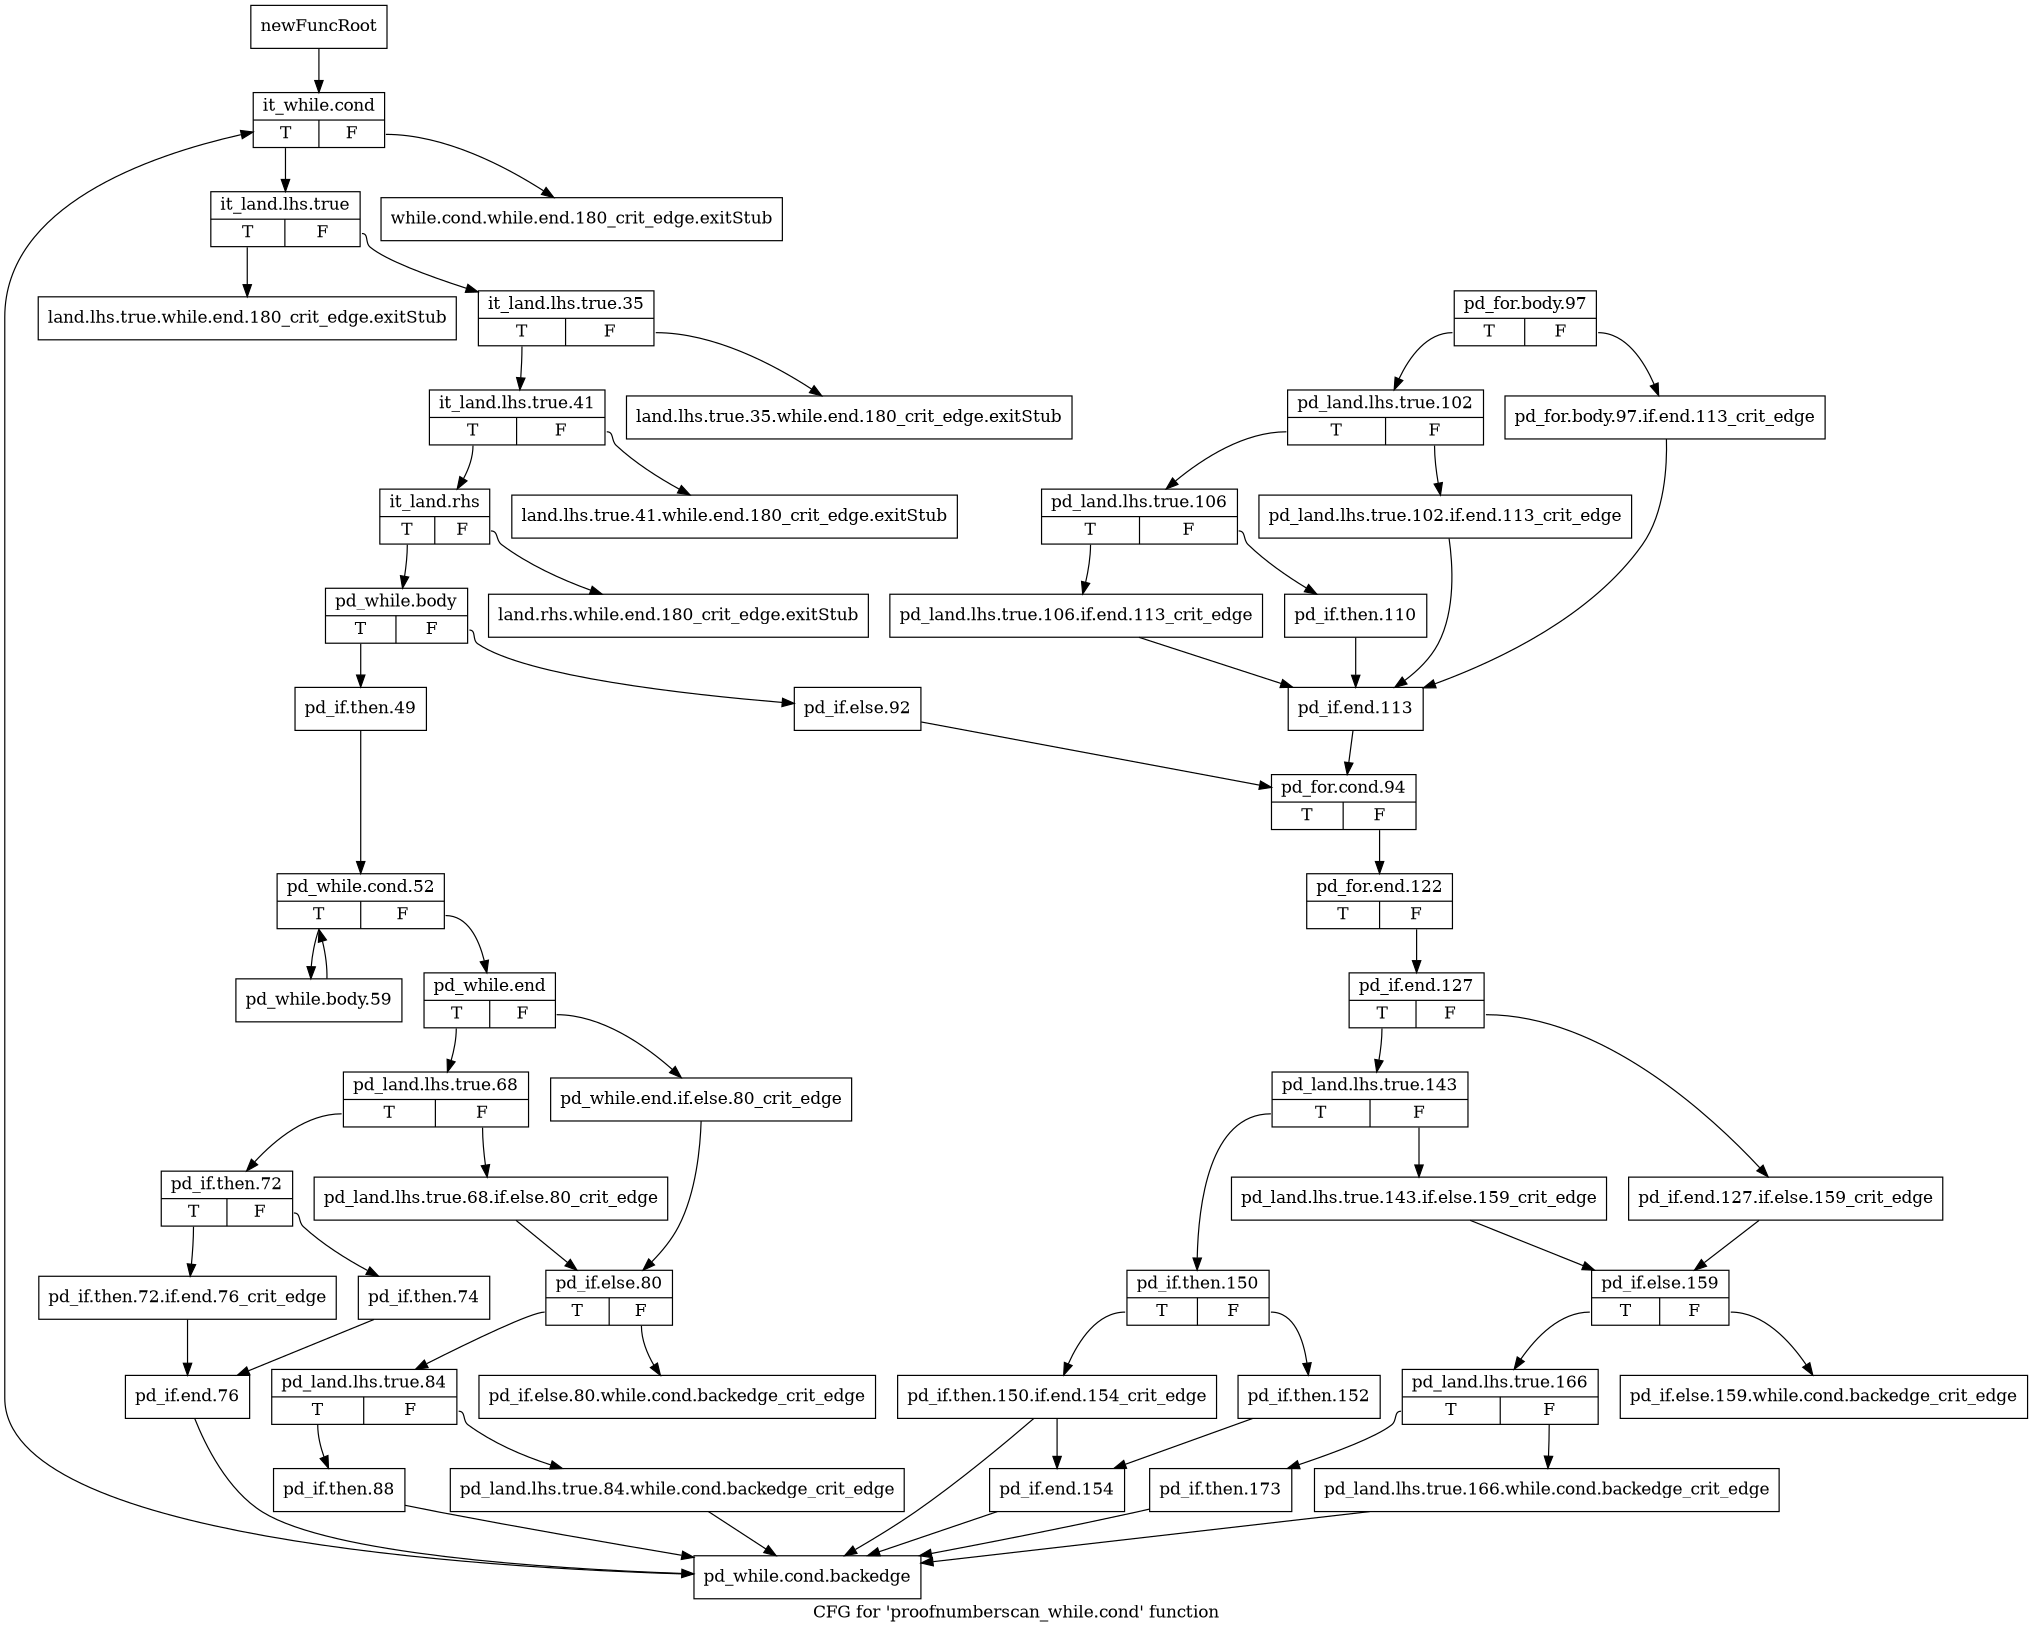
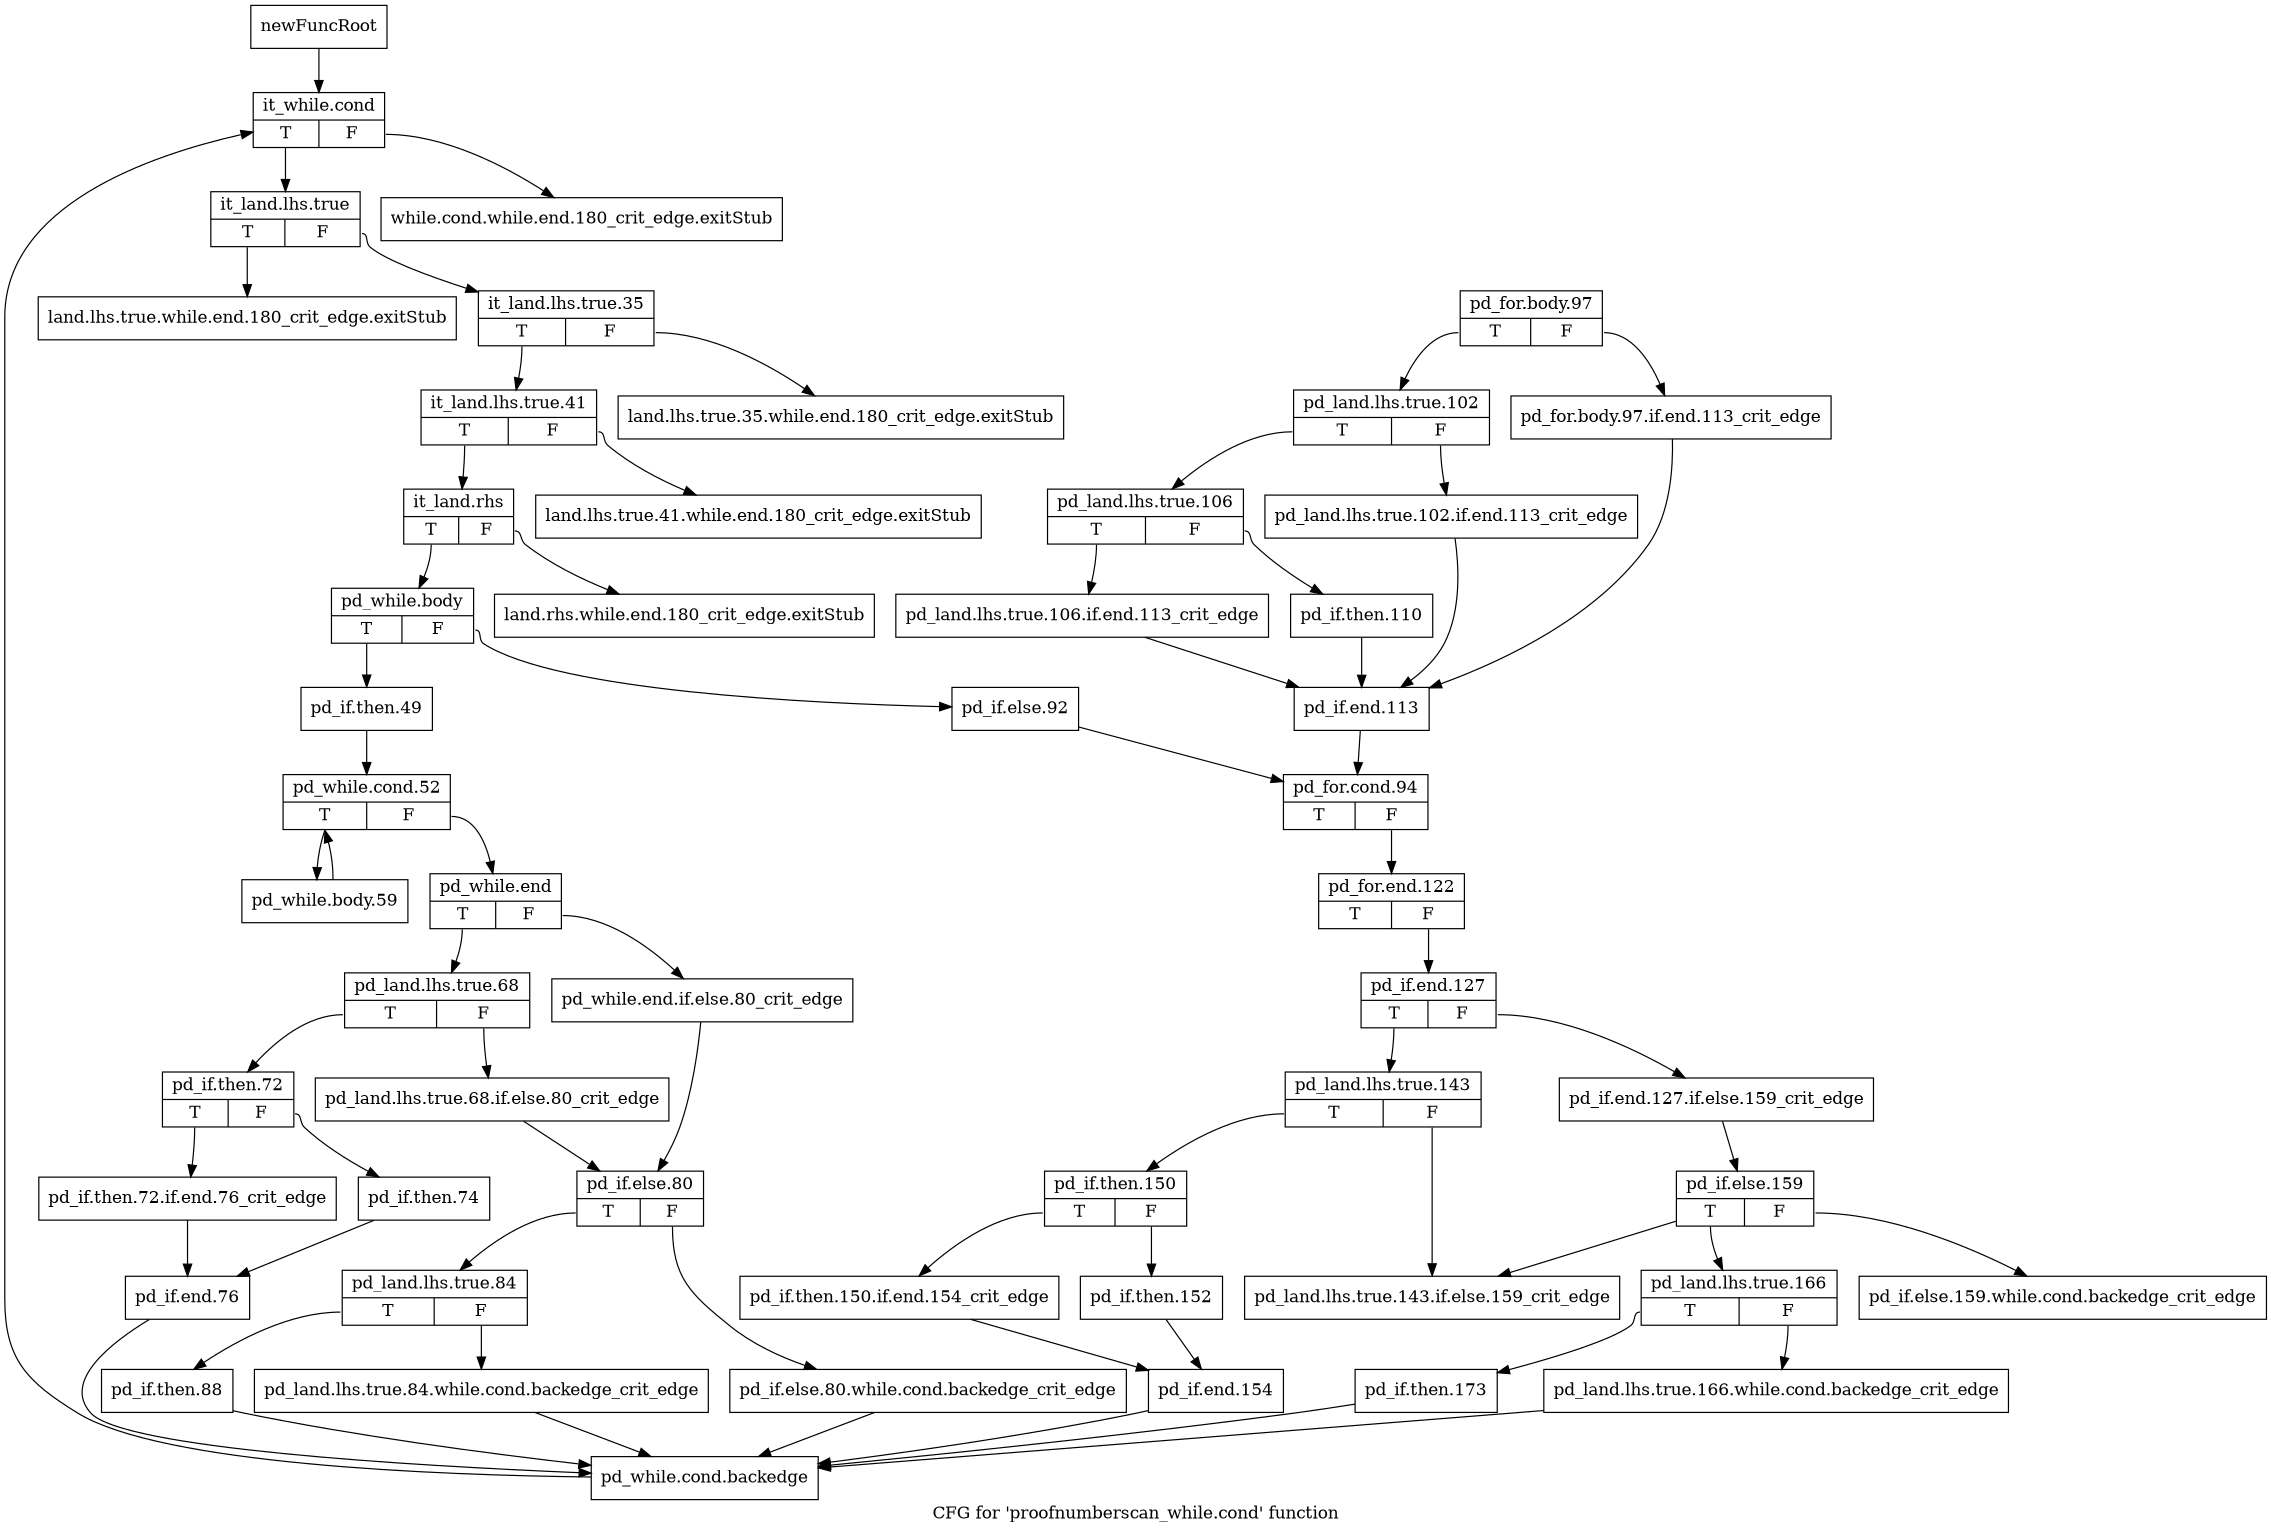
edge "pd_land.lhs.true.143.if.else.159_crit_edge" -> "pd_if.else.159": reversed
edge "pd_if.then.150.if.end.154_crit_edge" -> "pd_while.cond.backedge": now "pd_if.else.80.while.cond.backedge_crit_edge" -> "pd_while.cond.backedge"
